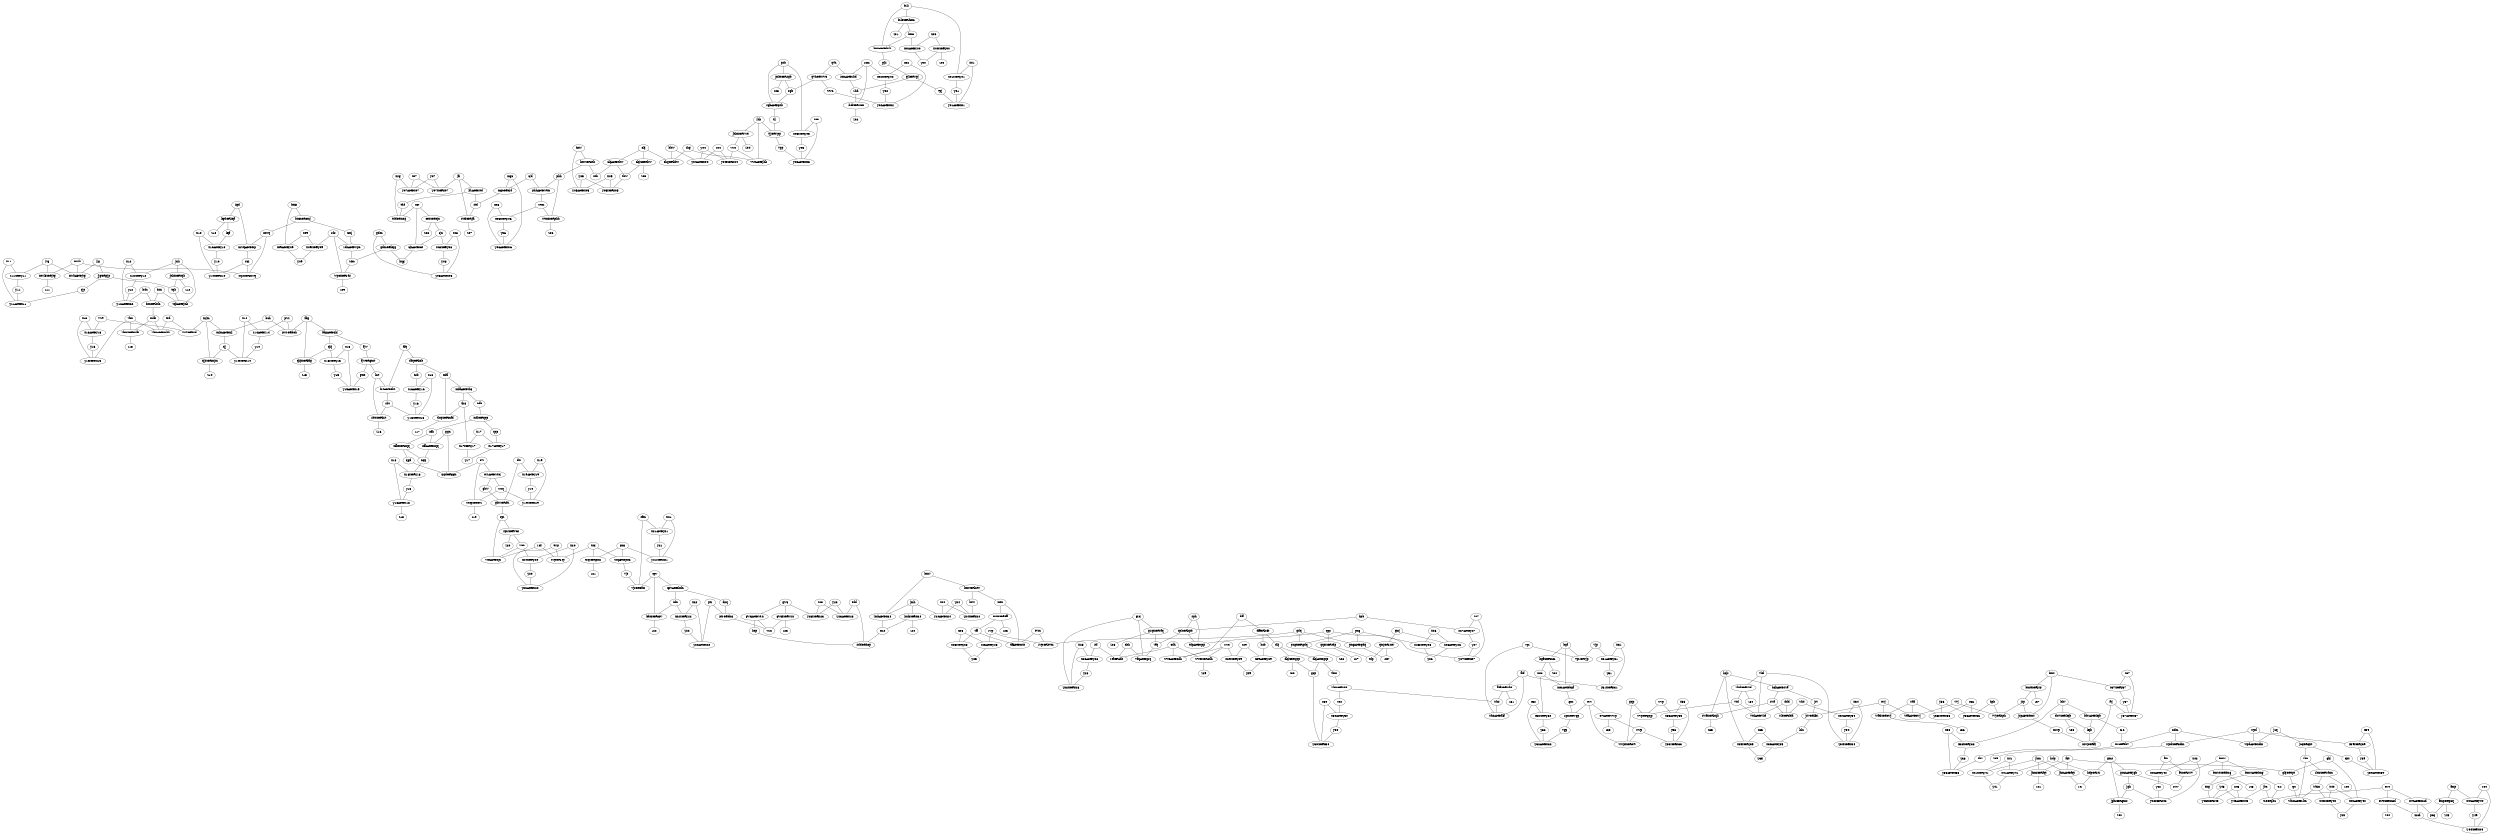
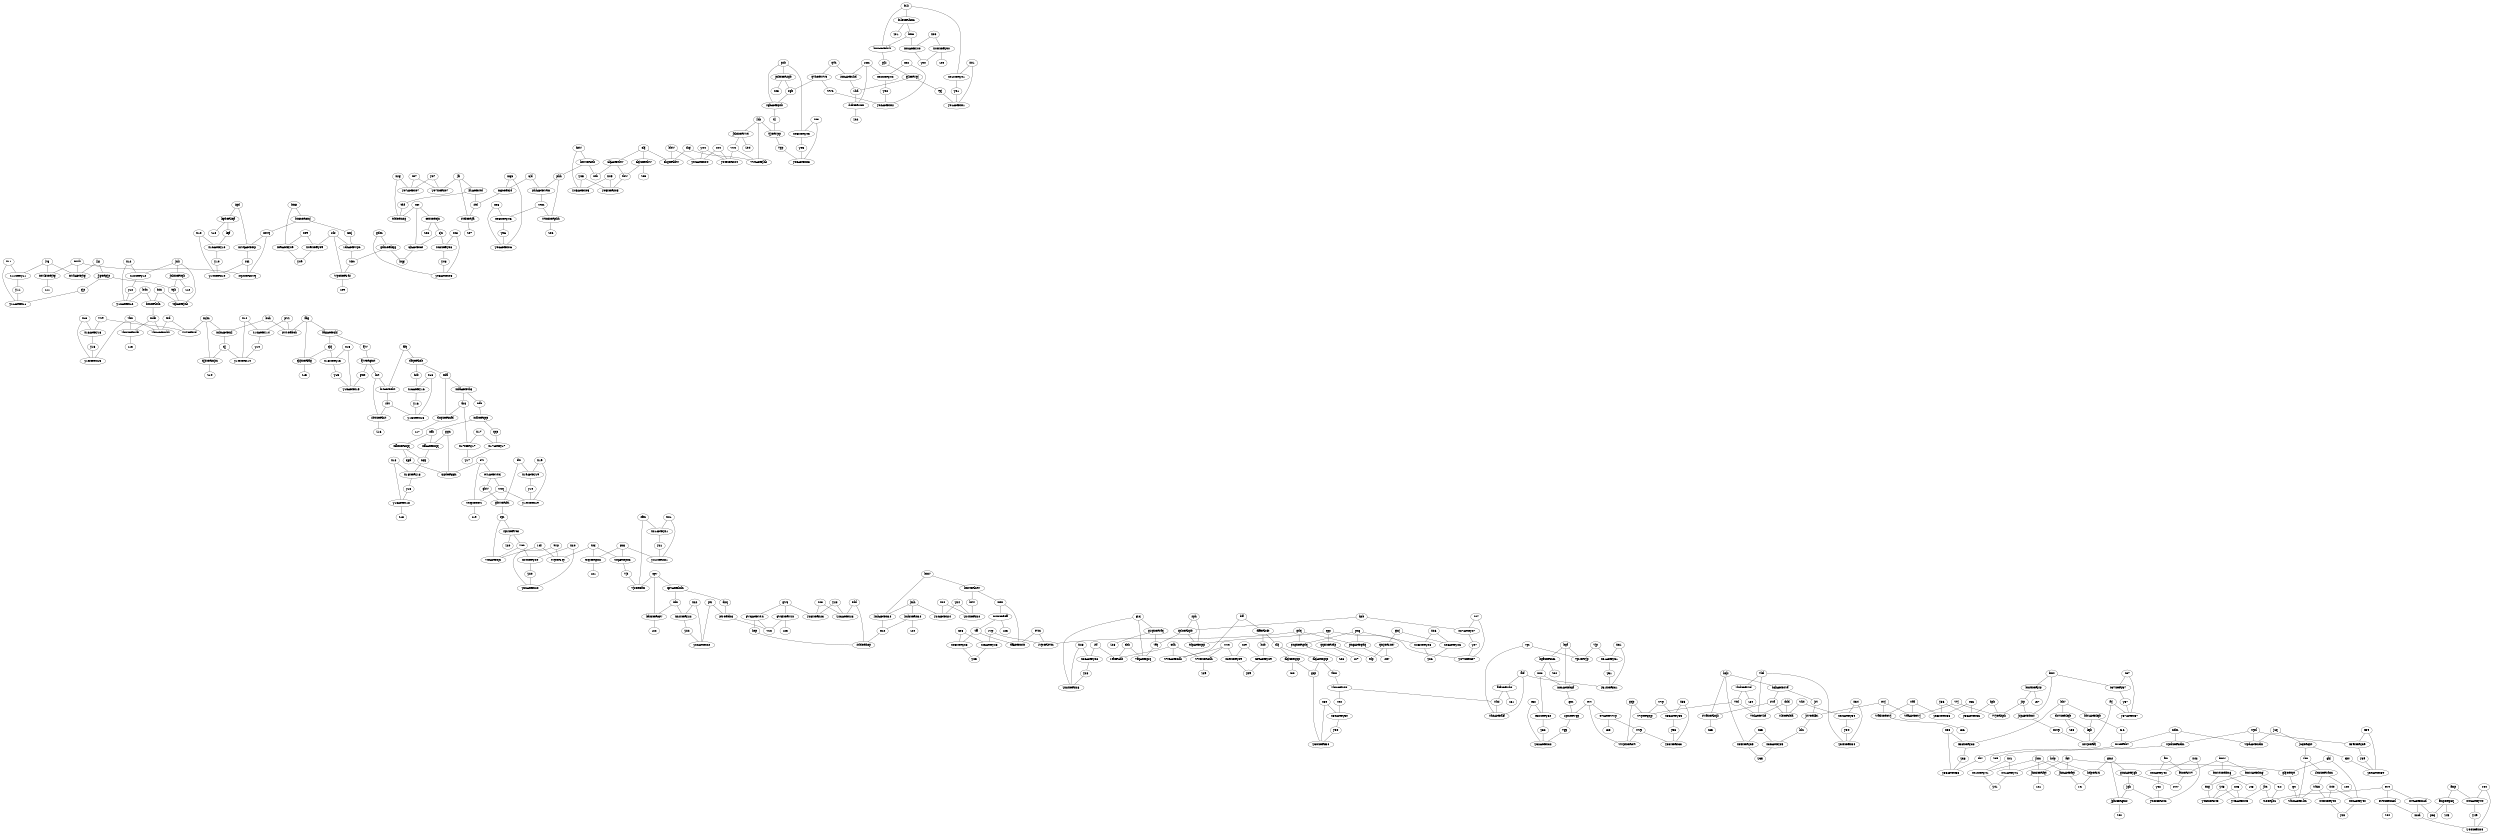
node "y12ANDx22": label "y12ANDx22" -> "y12ANDx12"
